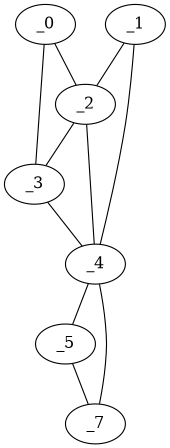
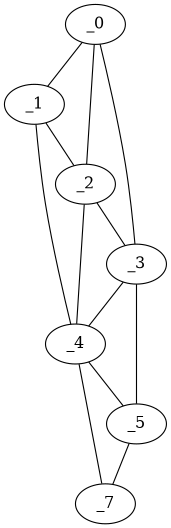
edge "_0" -- "_1": added
edge "_3" -- "_5": added
